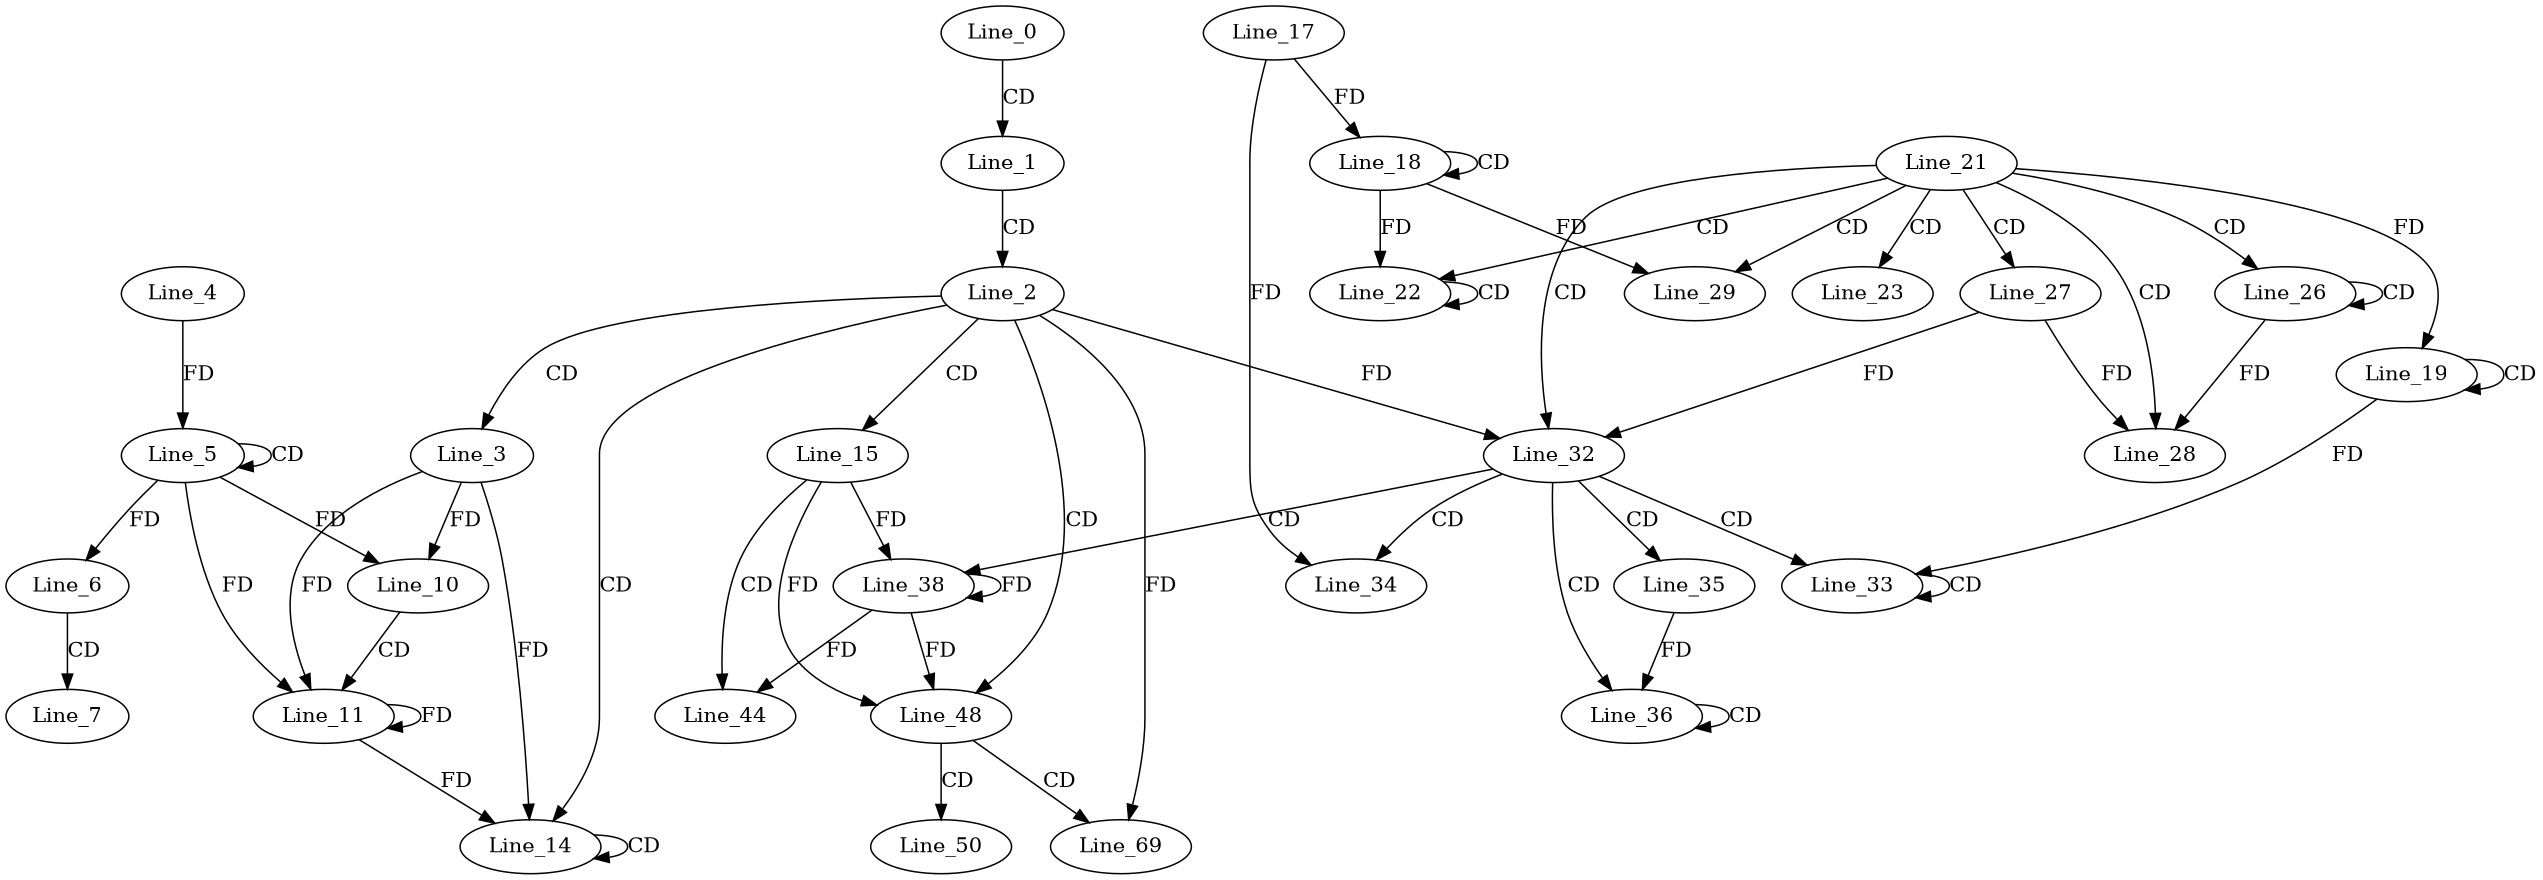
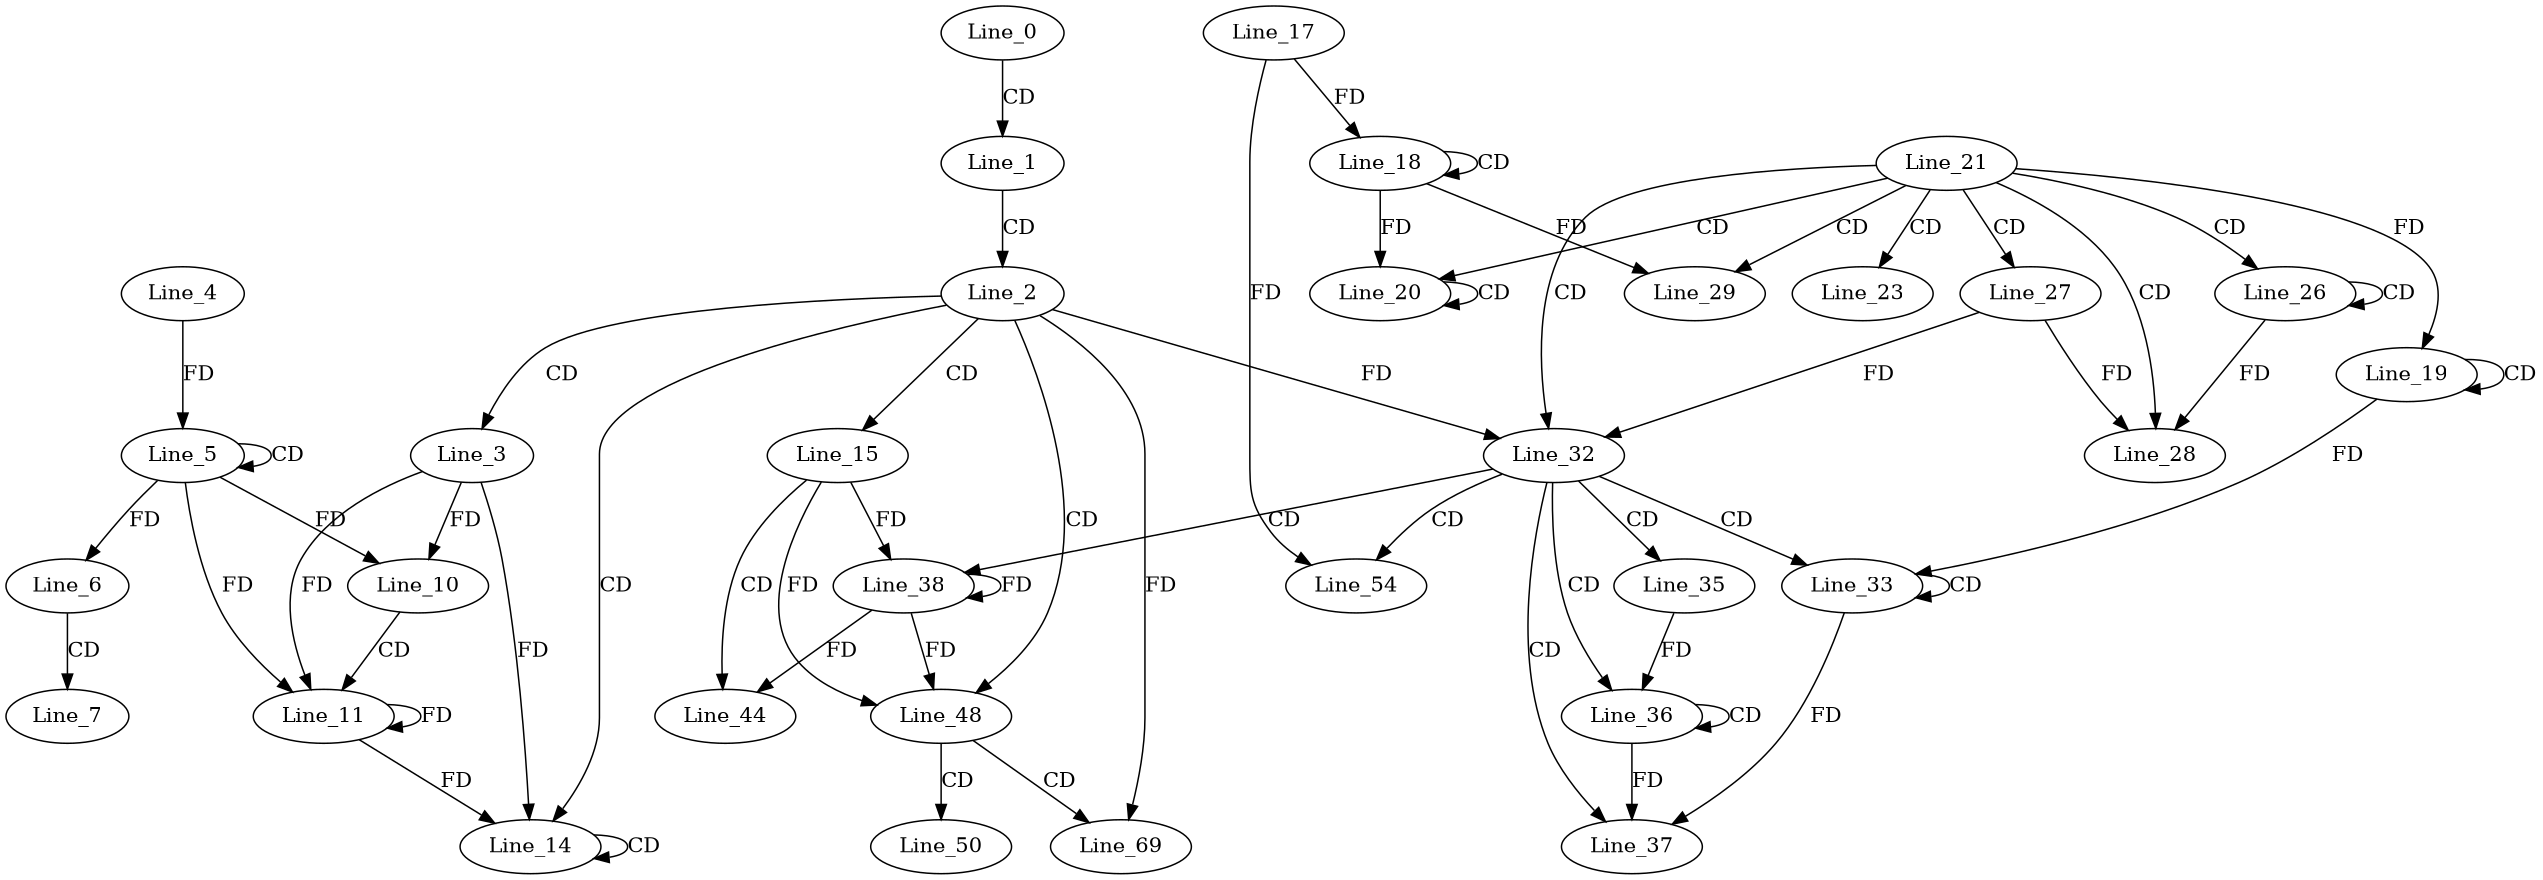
node "Line_22": label "Line_22" -> "Line_20"
node "Line_34": label "Line_34" -> "Line_54"
node "Line_37": added
